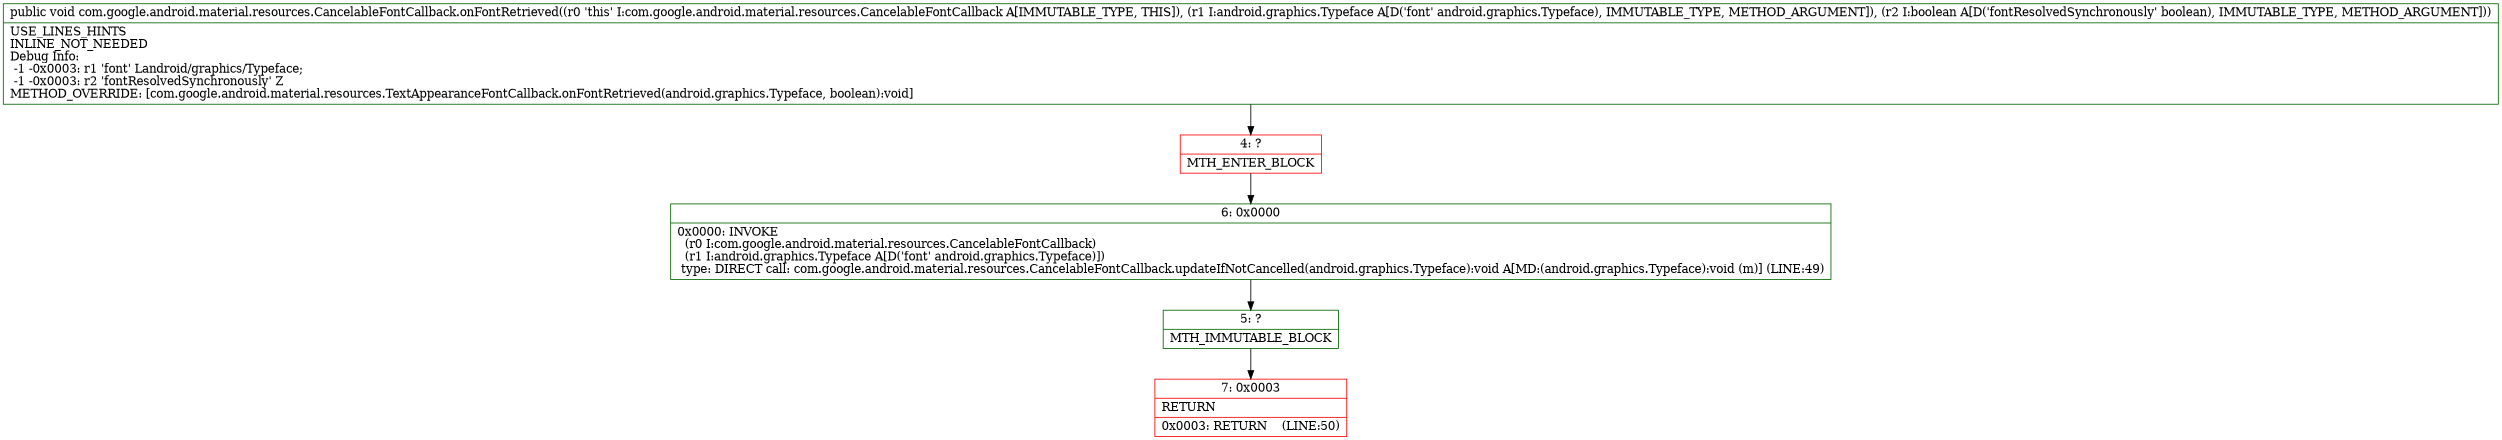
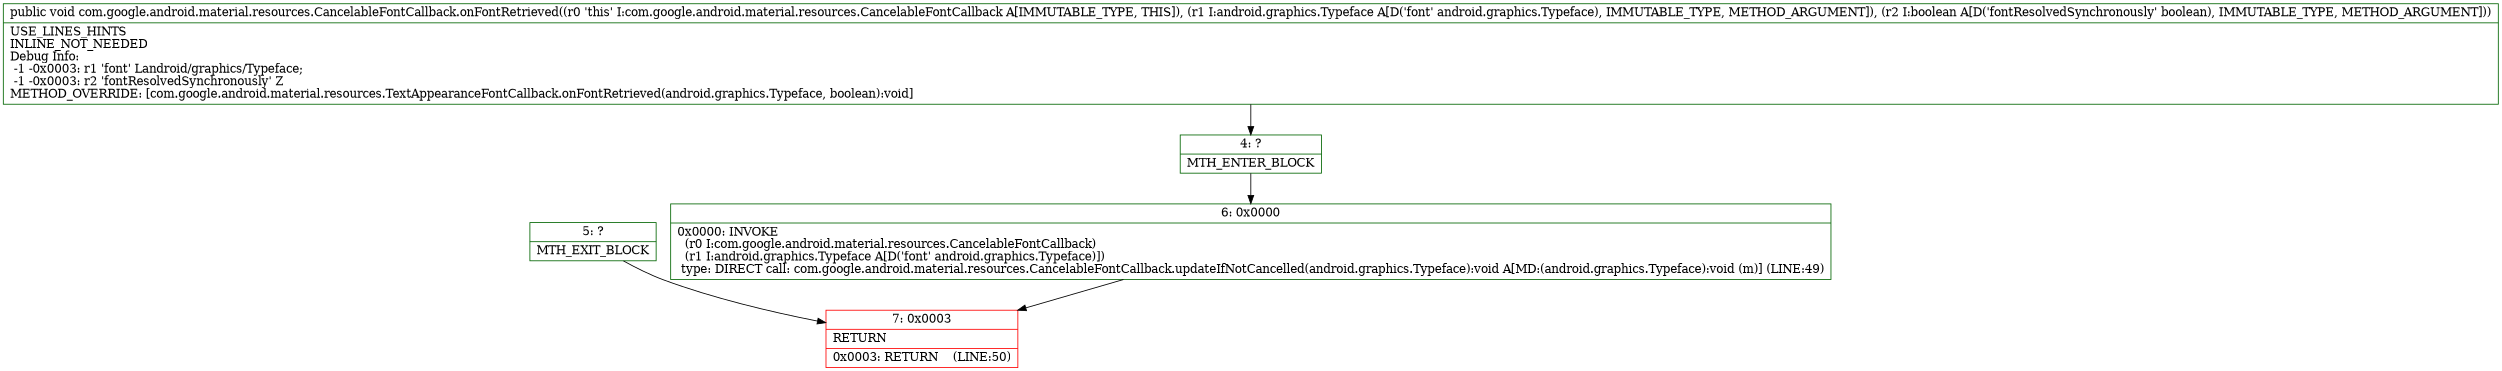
node "4: ?": color red -> darkgreen
edge "6: 0x0000" -> "5: ?": now "6: 0x0000" -> "7: 0x0003"
node "5: ?": text "MTH_IMMUTABLE_BLOCK" -> "MTH_EXIT_BLOCK"
